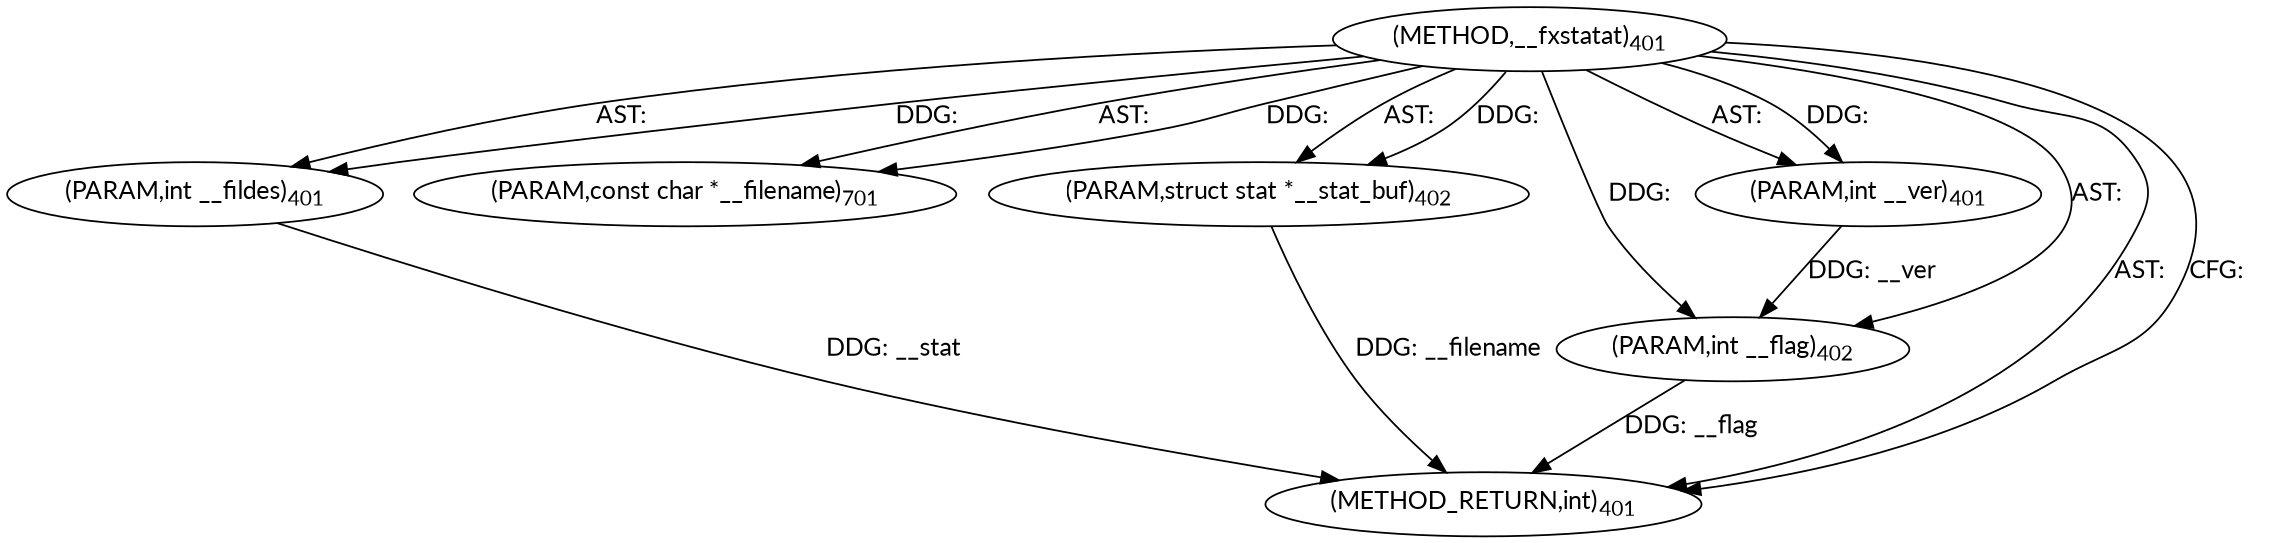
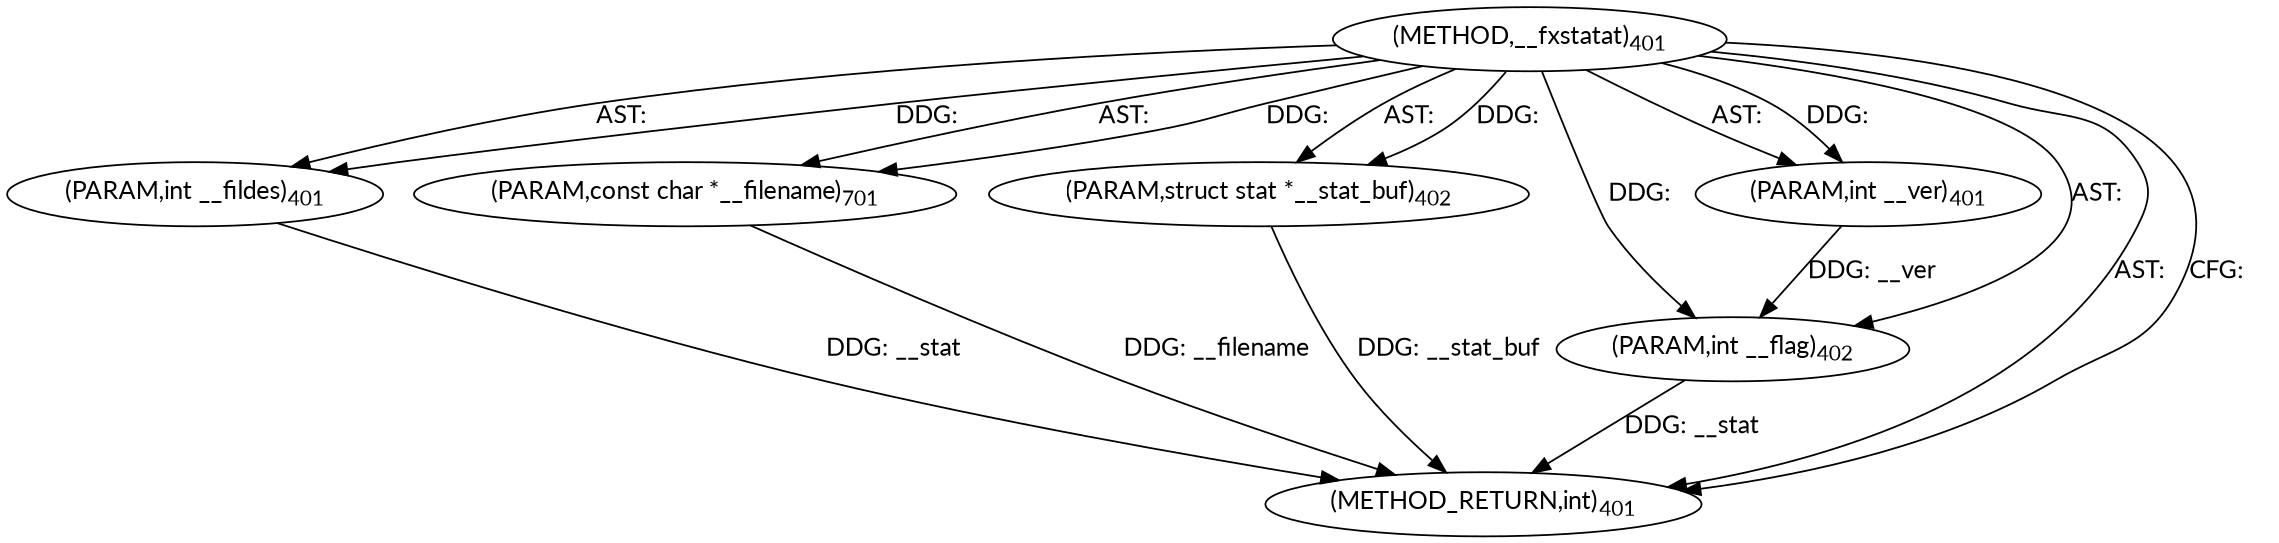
edge "(PARAM,struct stat *__stat_buf)" -> "(METHOD_RETURN,int)": label "DDG: __filename" -> "DDG: __stat_buf"
edge "(PARAM,const char *__filename)" -> "(METHOD_RETURN,int)": added, label "DDG: __filename"
edge "(PARAM,int __flag)" -> "(METHOD_RETURN,int)": label "DDG: __flag" -> "DDG: __stat"
